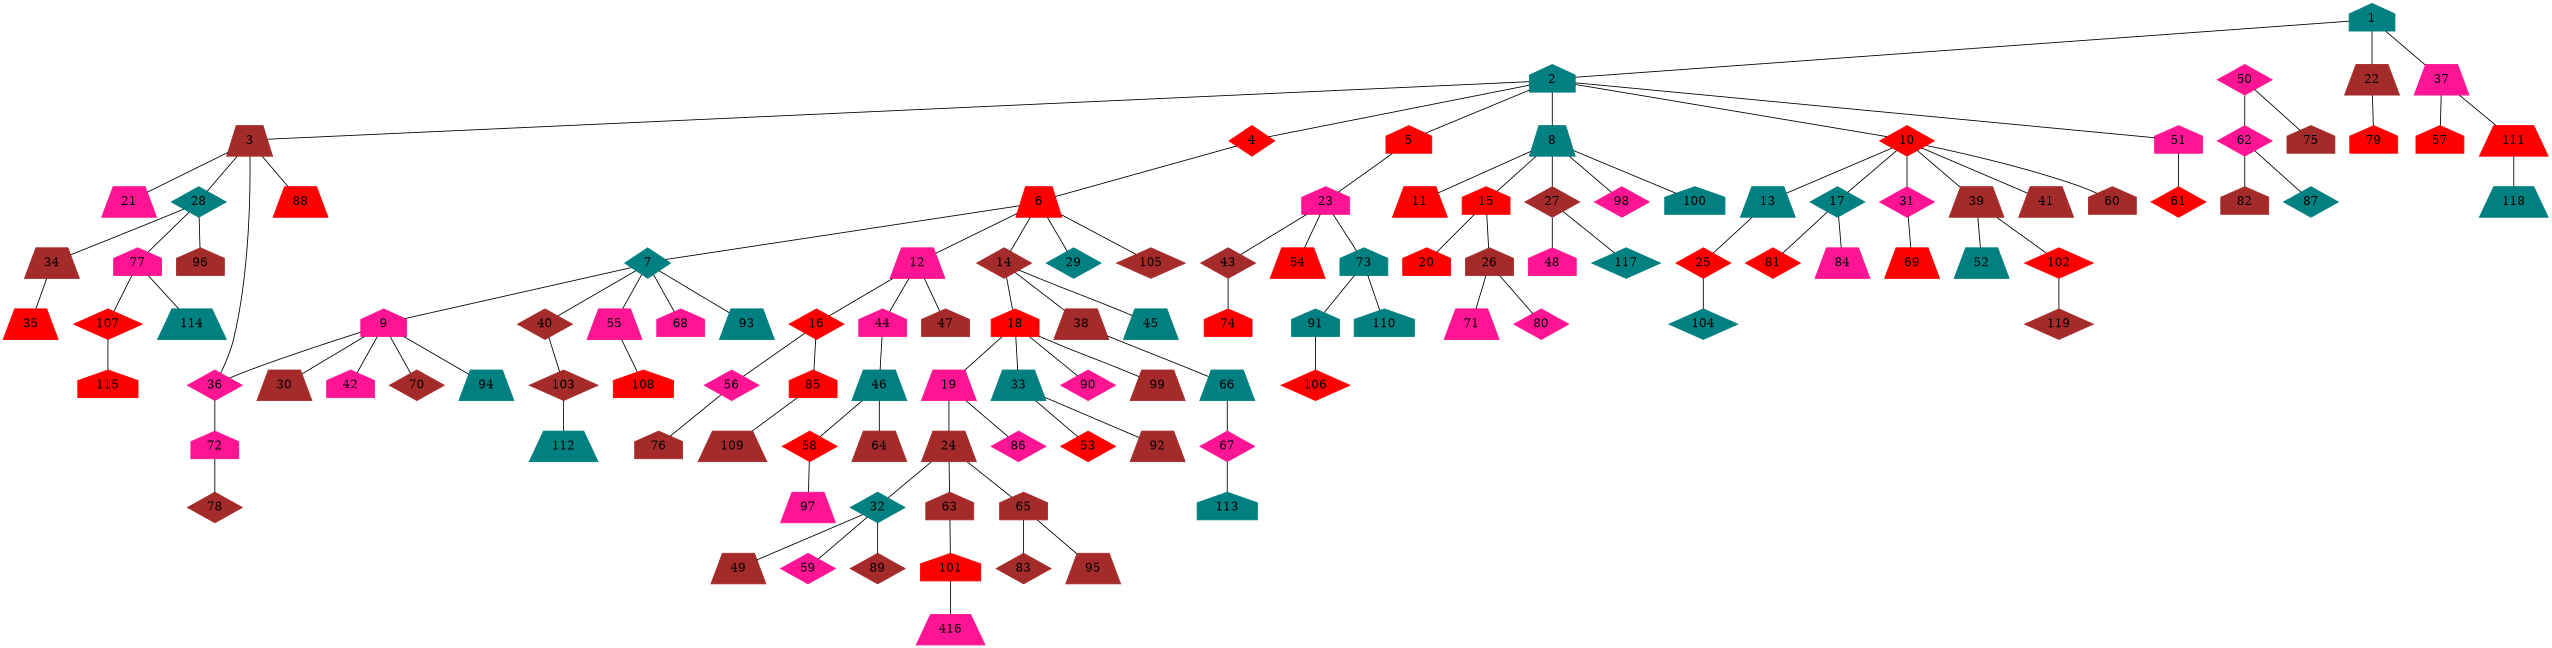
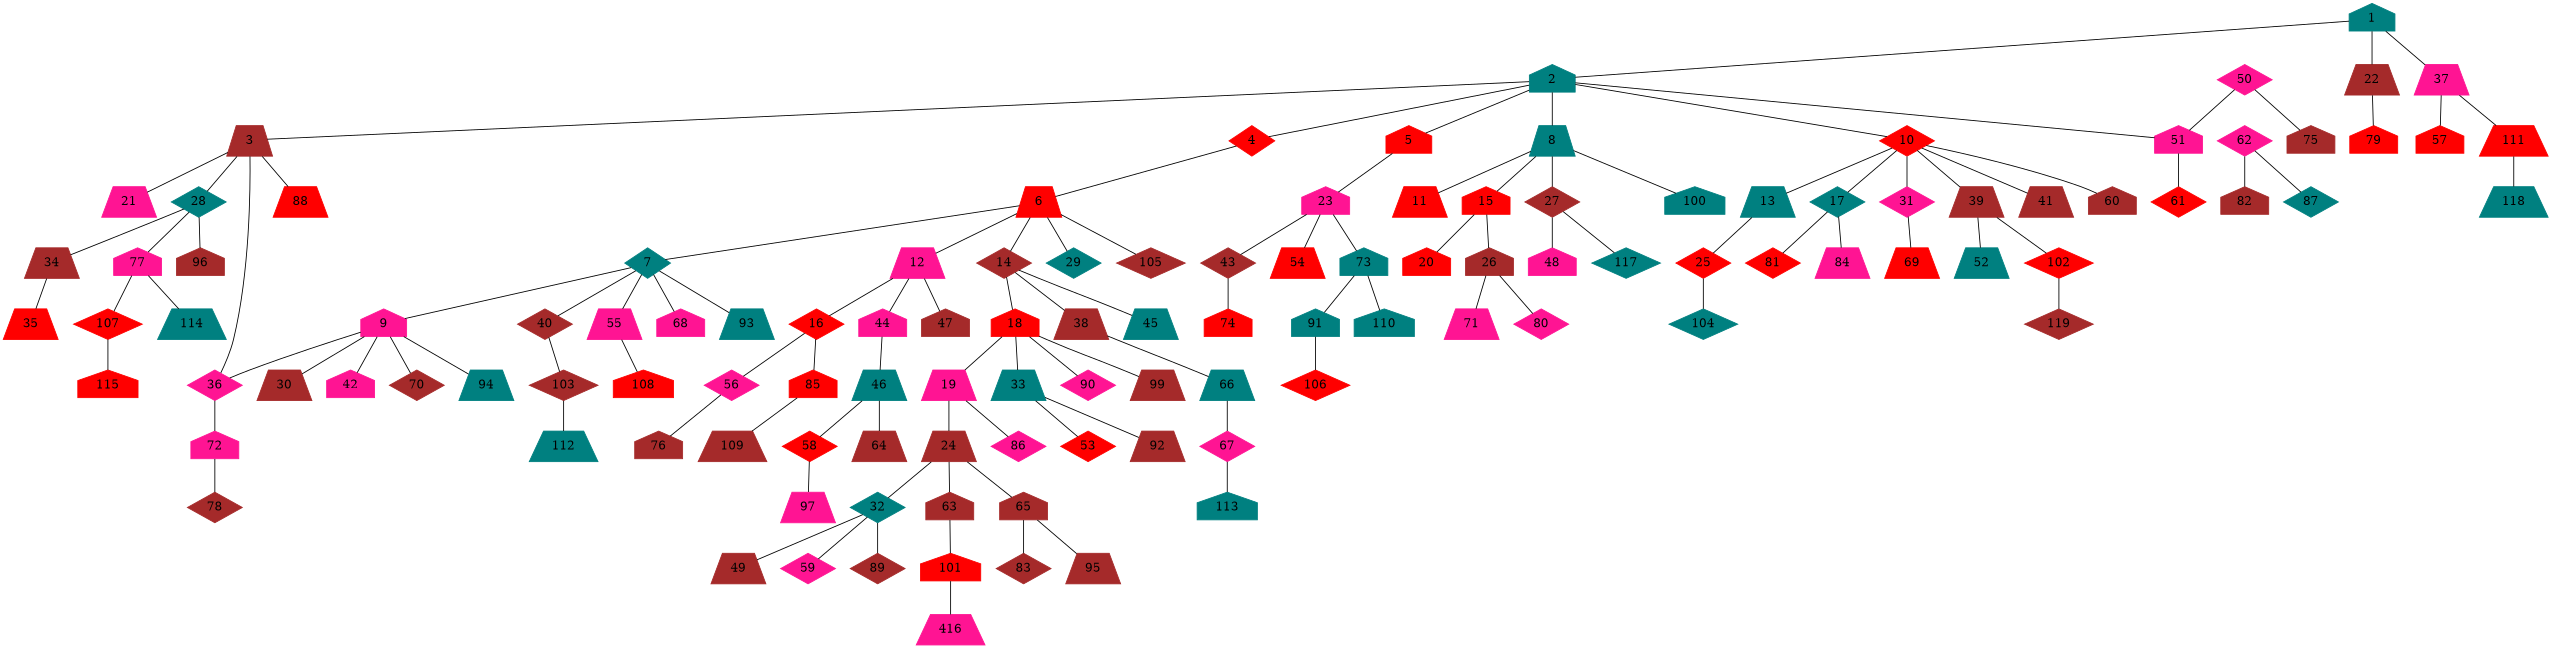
edge "50" -- "62": now "50" -- "51"
node "98": removed
